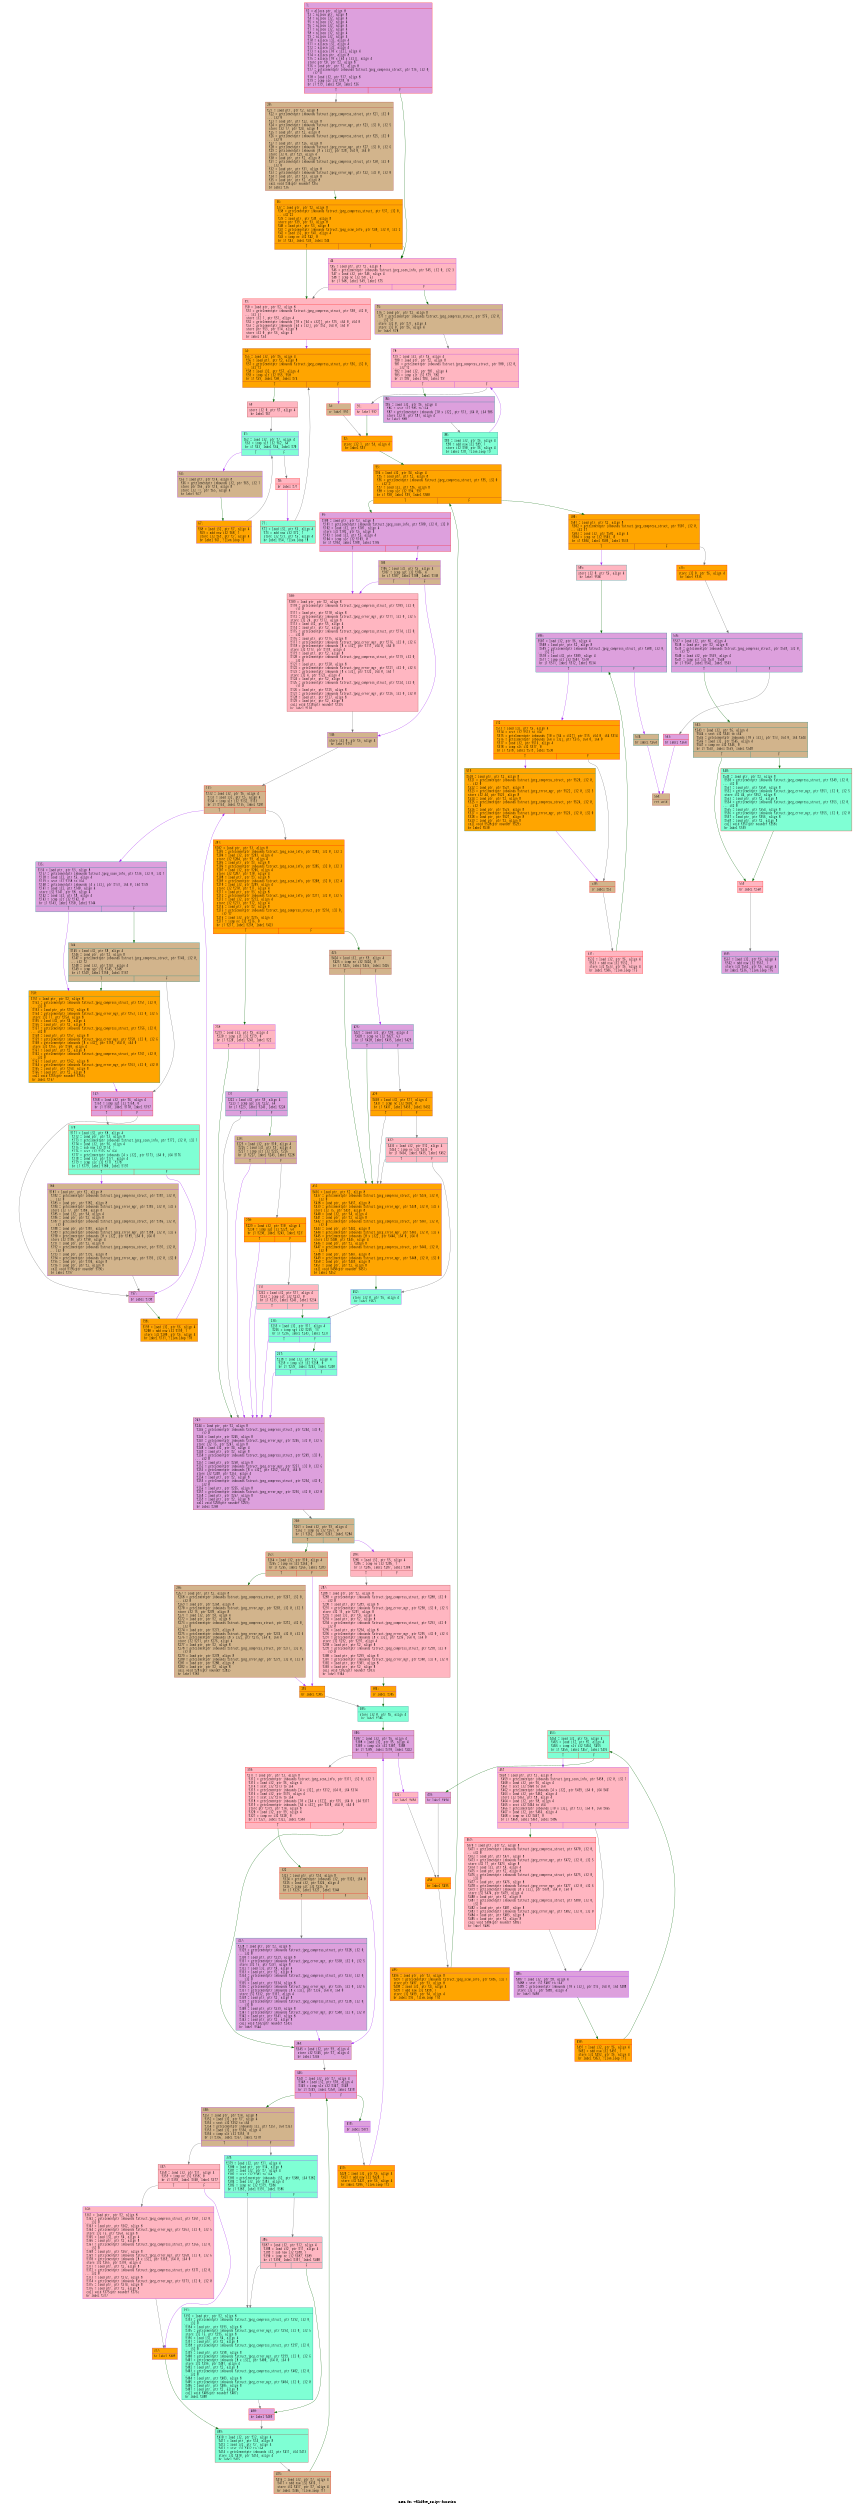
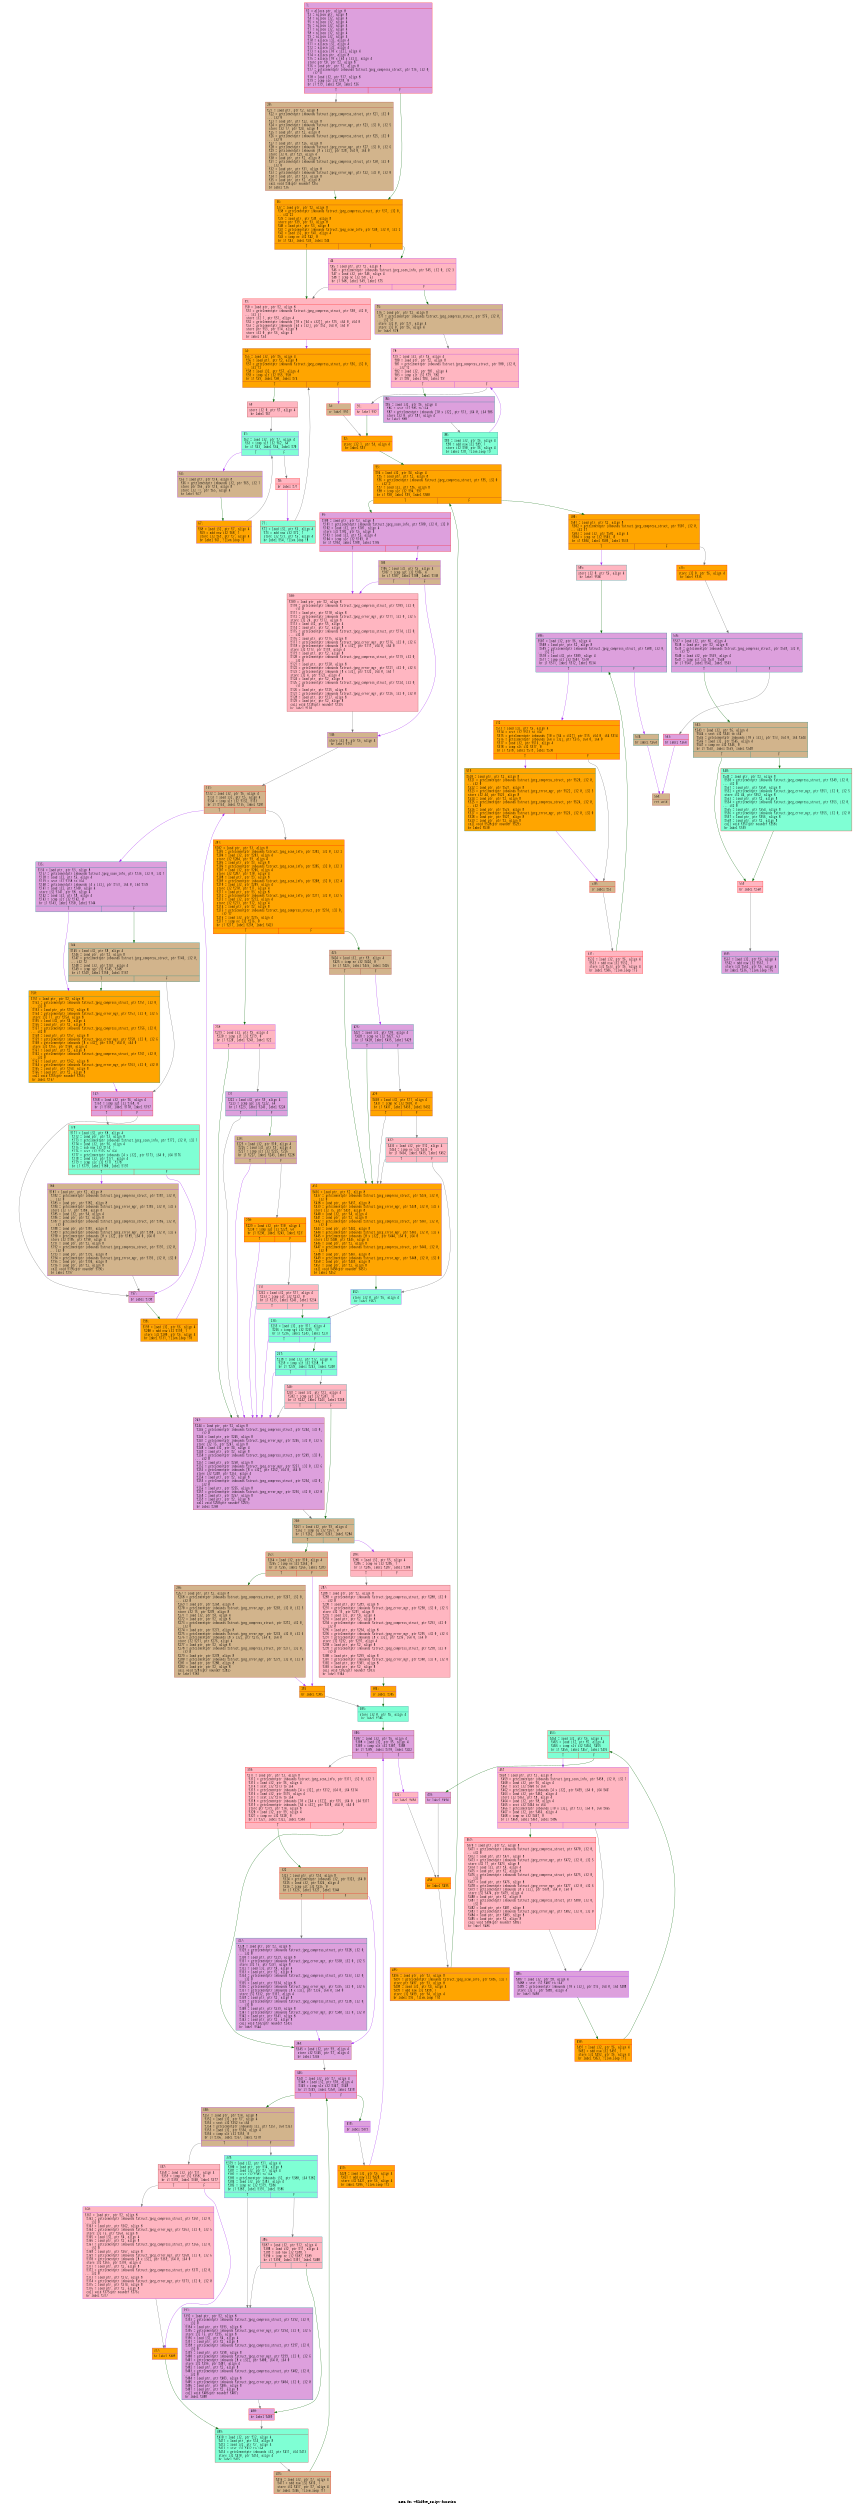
edge "1:" -> "44:": now "1:" -> "36:"
node "240:": added
node "391:": fillcolor aquamarine -> plum
